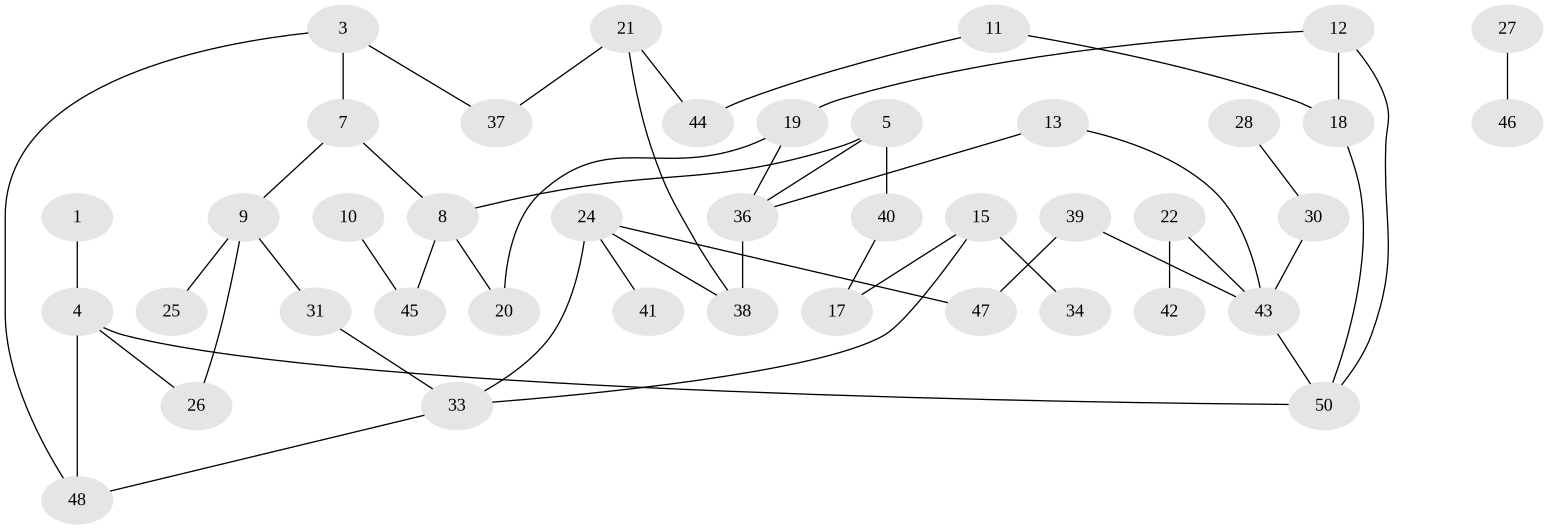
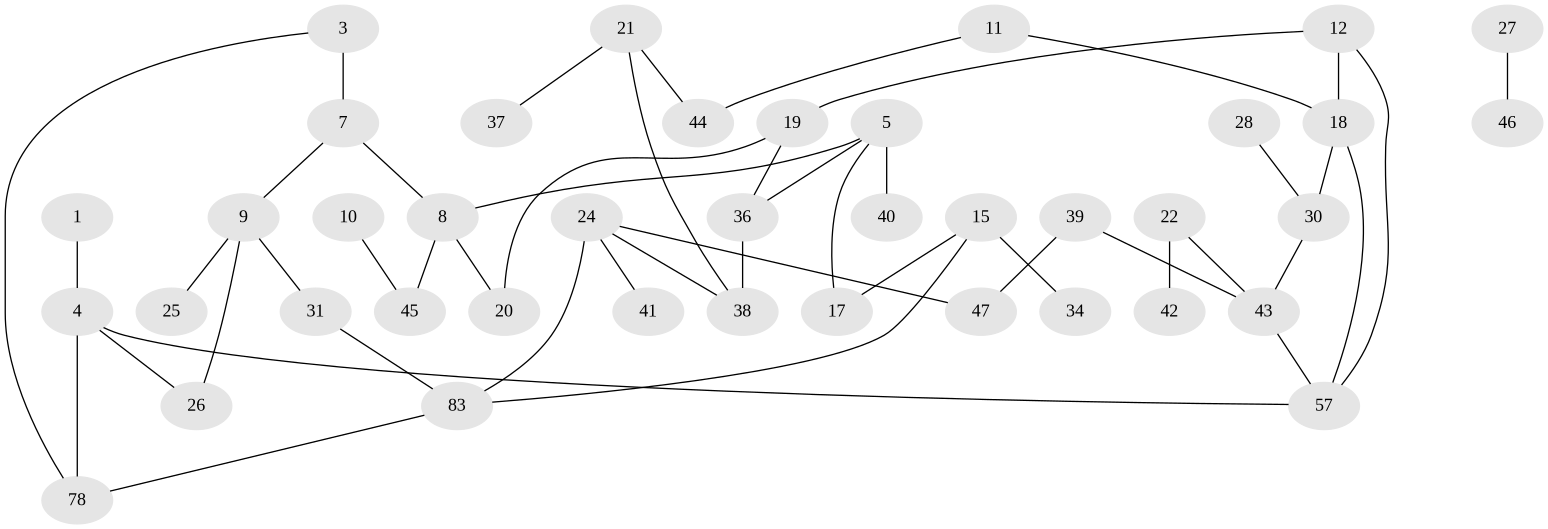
edge "3" -- "37": removed
node "13": removed
edge "18" -- "30": added
edge "40" -- "17": now "5" -- "17"
node "33": label "33" -> "83"
node "50": label "50" -> "57"
node "48": label "48" -> "78"
